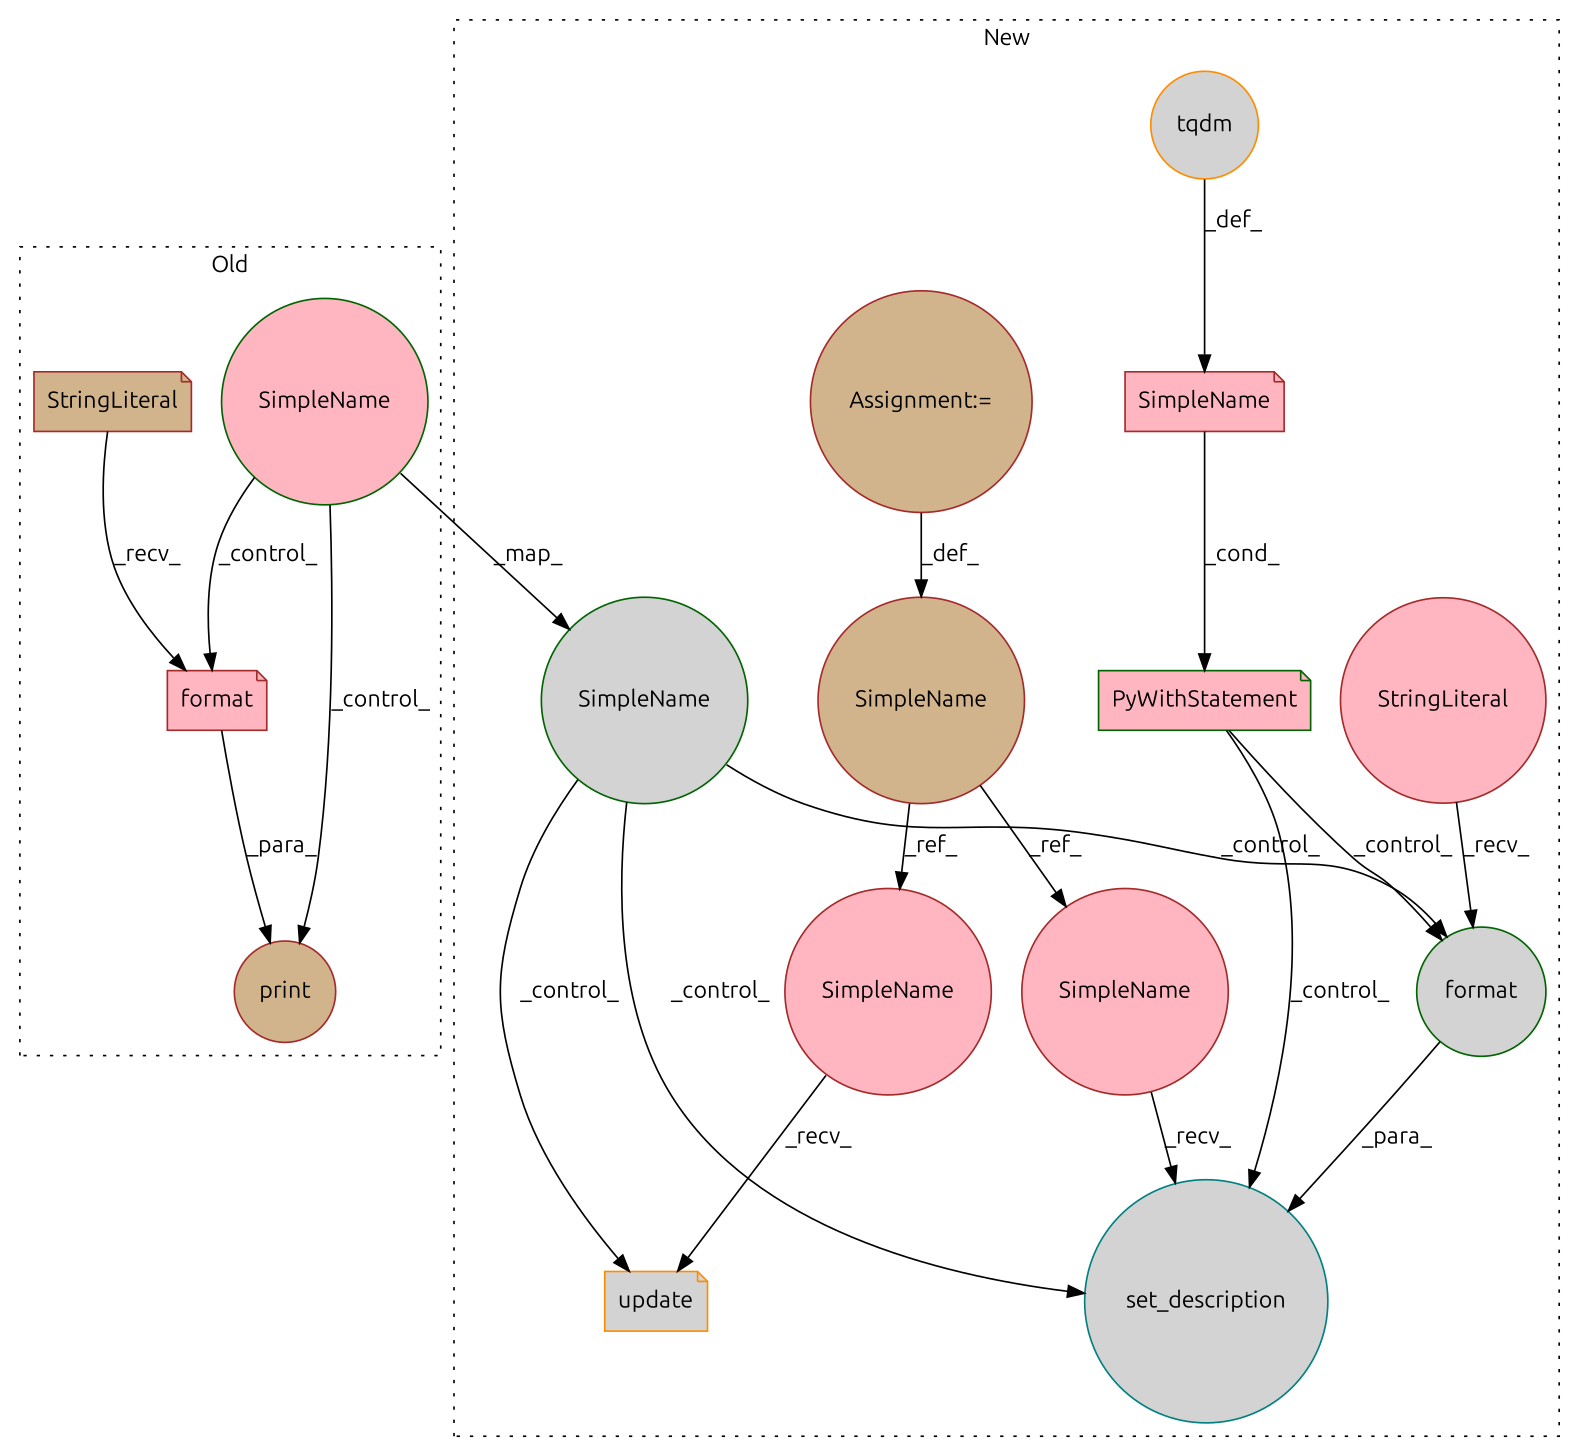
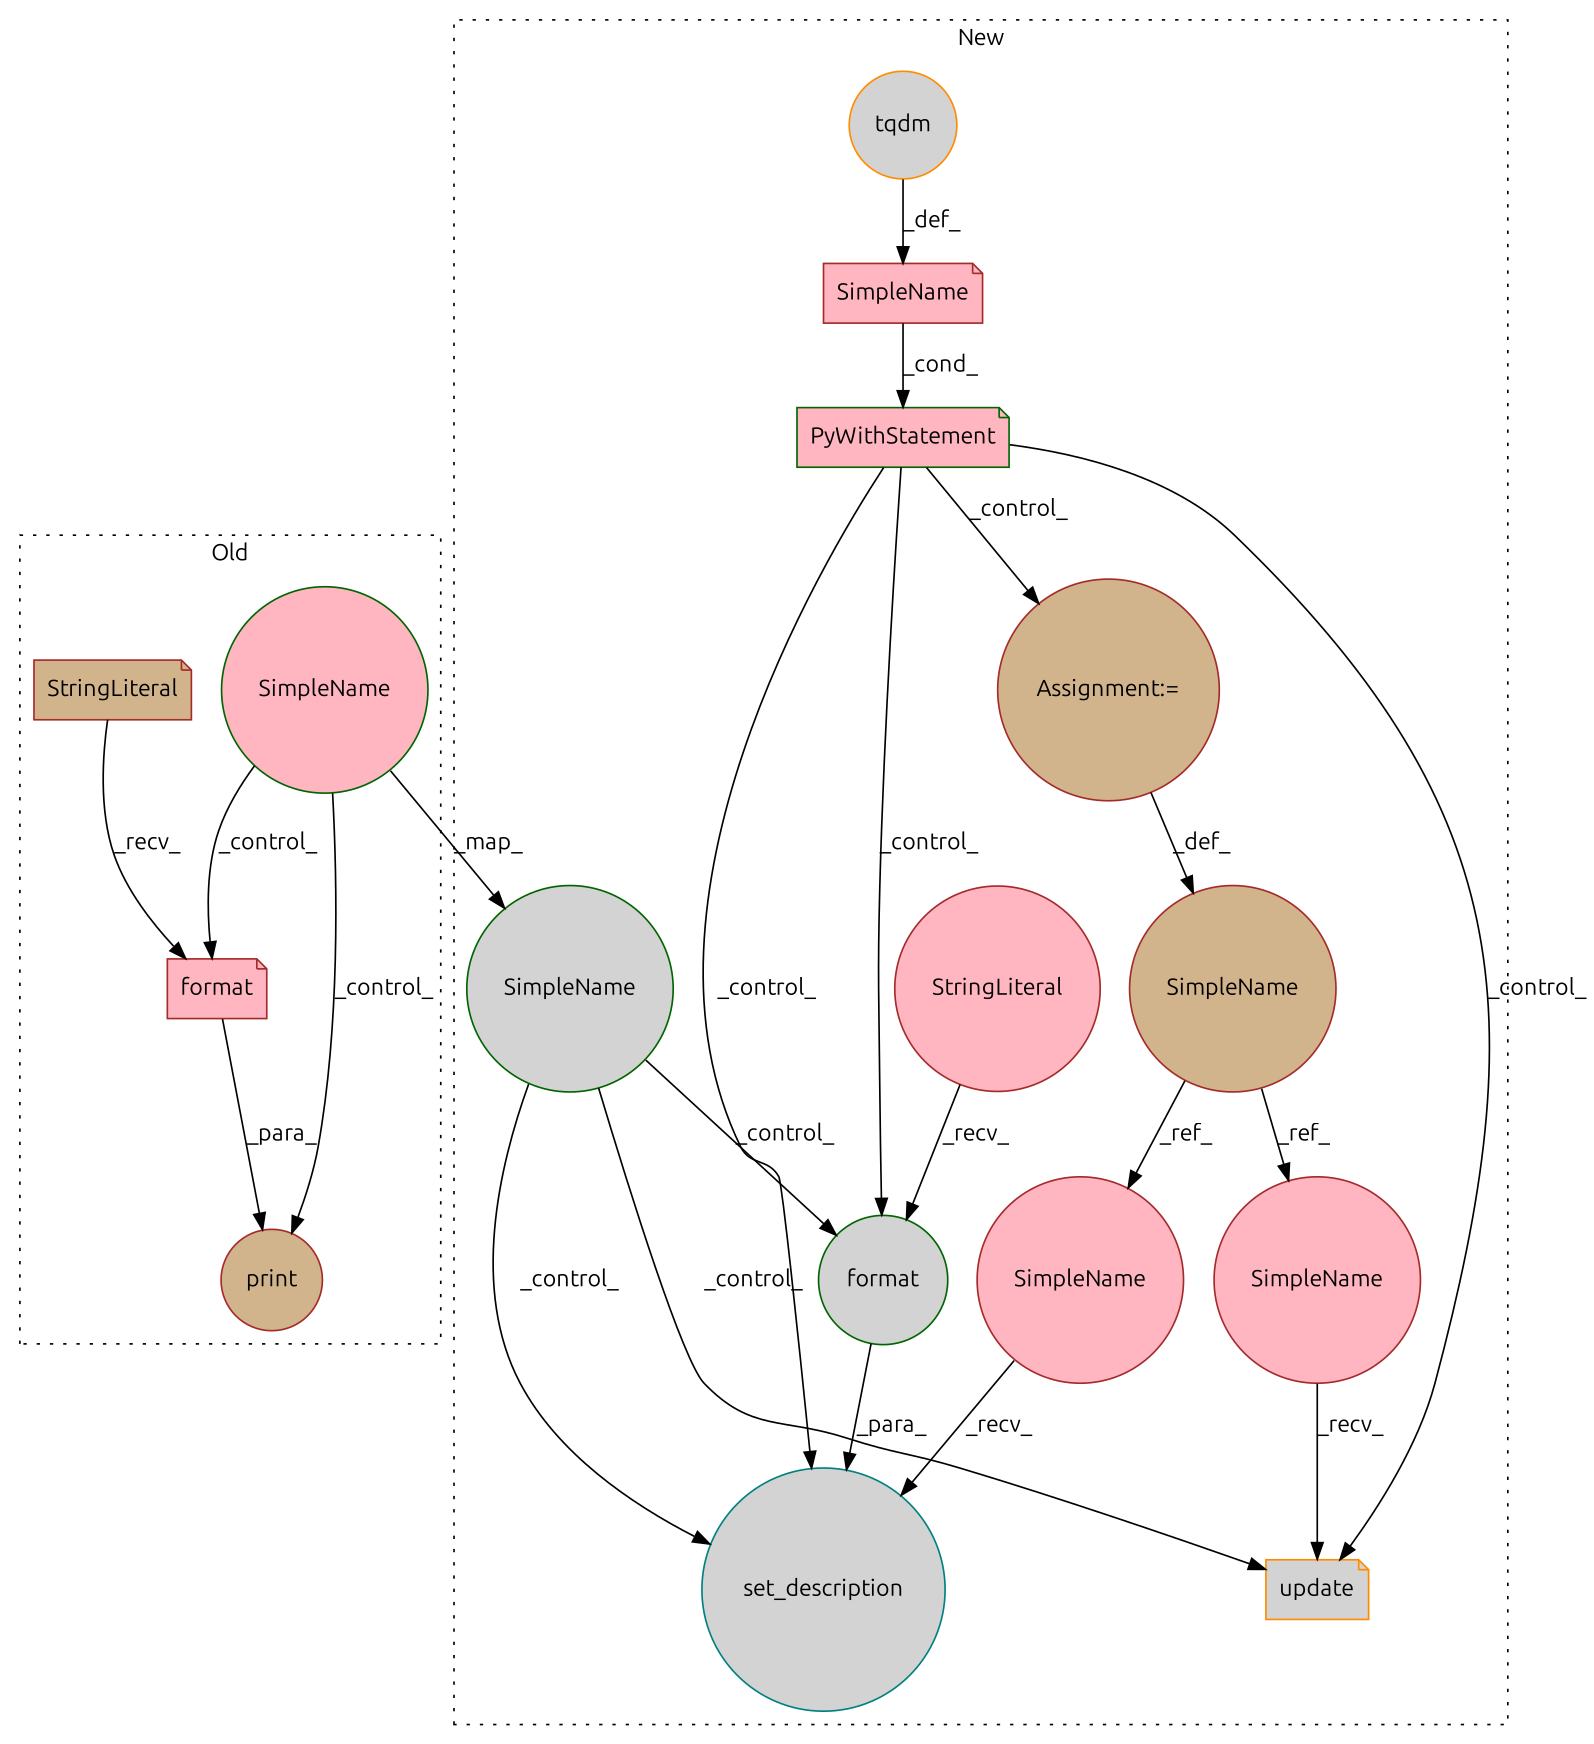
edge "PyWithStatement" -> "Assignment:=": added, label "_control_"
edge "PyWithStatement" -> "update": added, label "_control_"
